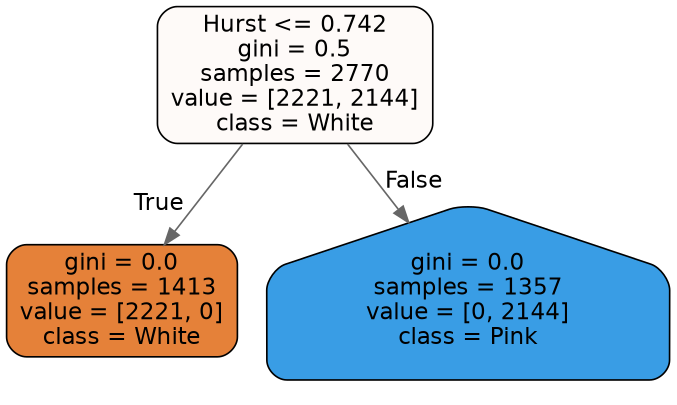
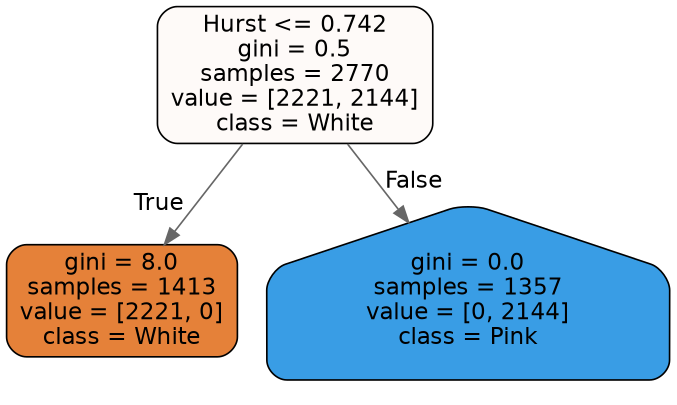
node "gini = 0.0 samples = 1413 value = [2221, 0] class = White": label "gini = 0.0 samples = 1413 value = [2221, 0] class = White" -> "gini = 8.0 samples = 1413 value = [2221, 0] class = White"
